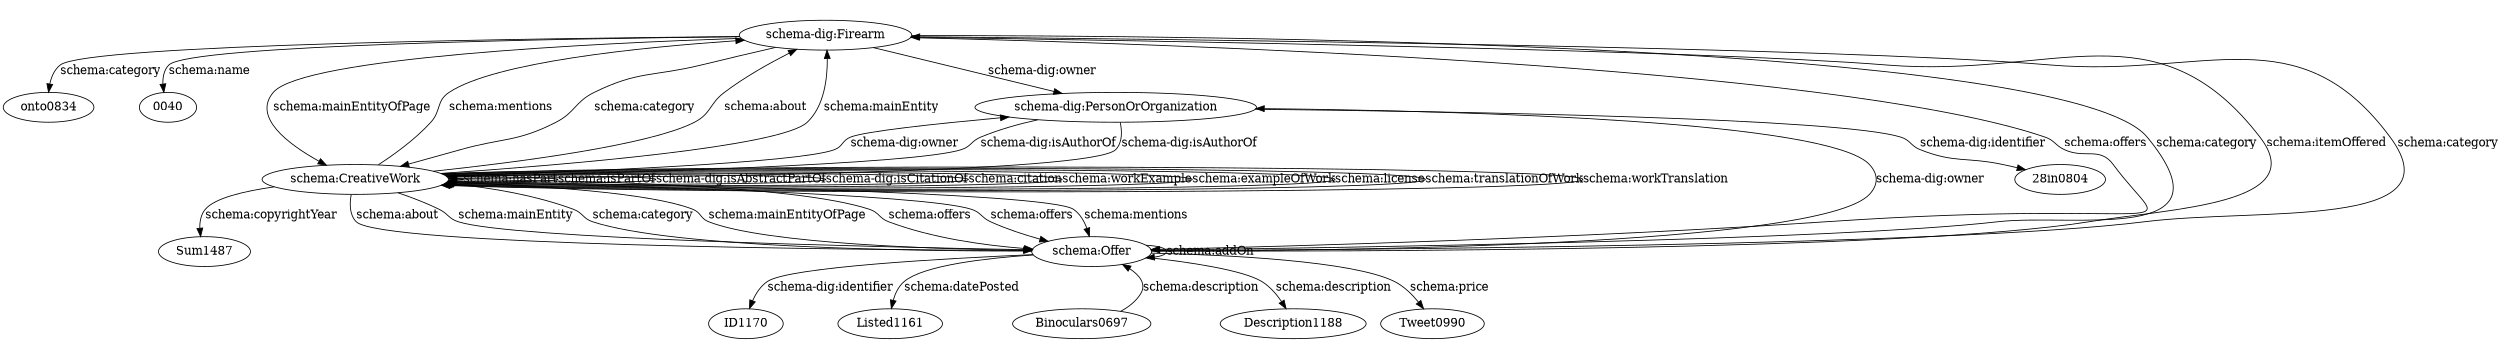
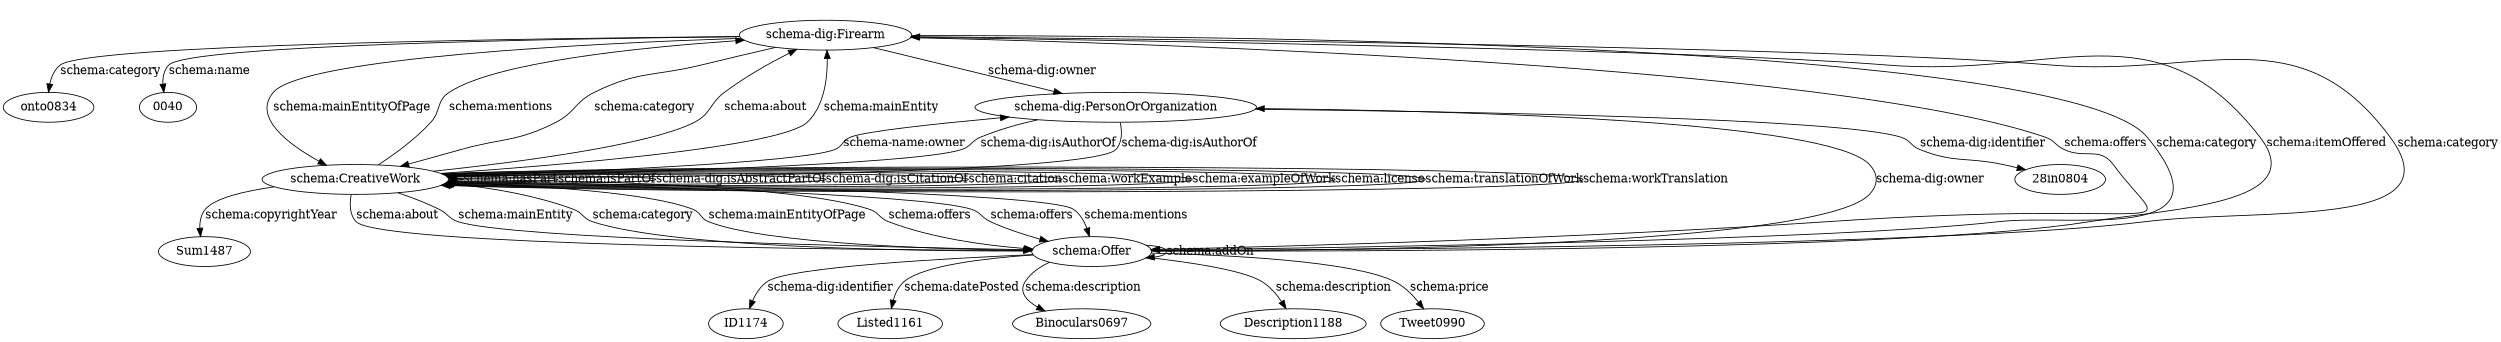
edge "schema:CreativeWork" -> "schema-dig:PersonOrOrganization": label "schema-dig:owner" -> "schema-name:owner"
edge "Binoculars0697" -> "schema:Offer": reversed
node "ID1170": label "ID1170" -> "ID1174"
